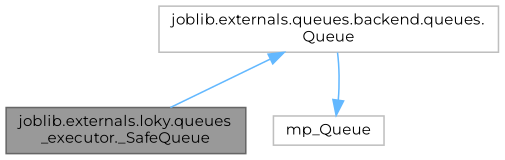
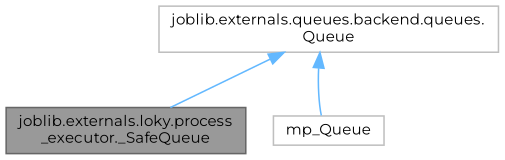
edge "joblib.externals.queues.backend.queues. Queue" -> "mp_Queue": reversed
node "joblib.externals.loky.queues _executor._SafeQueue": label "joblib.externals.loky.queues _executor._SafeQueue" -> "joblib.externals.loky.process _executor._SafeQueue"
